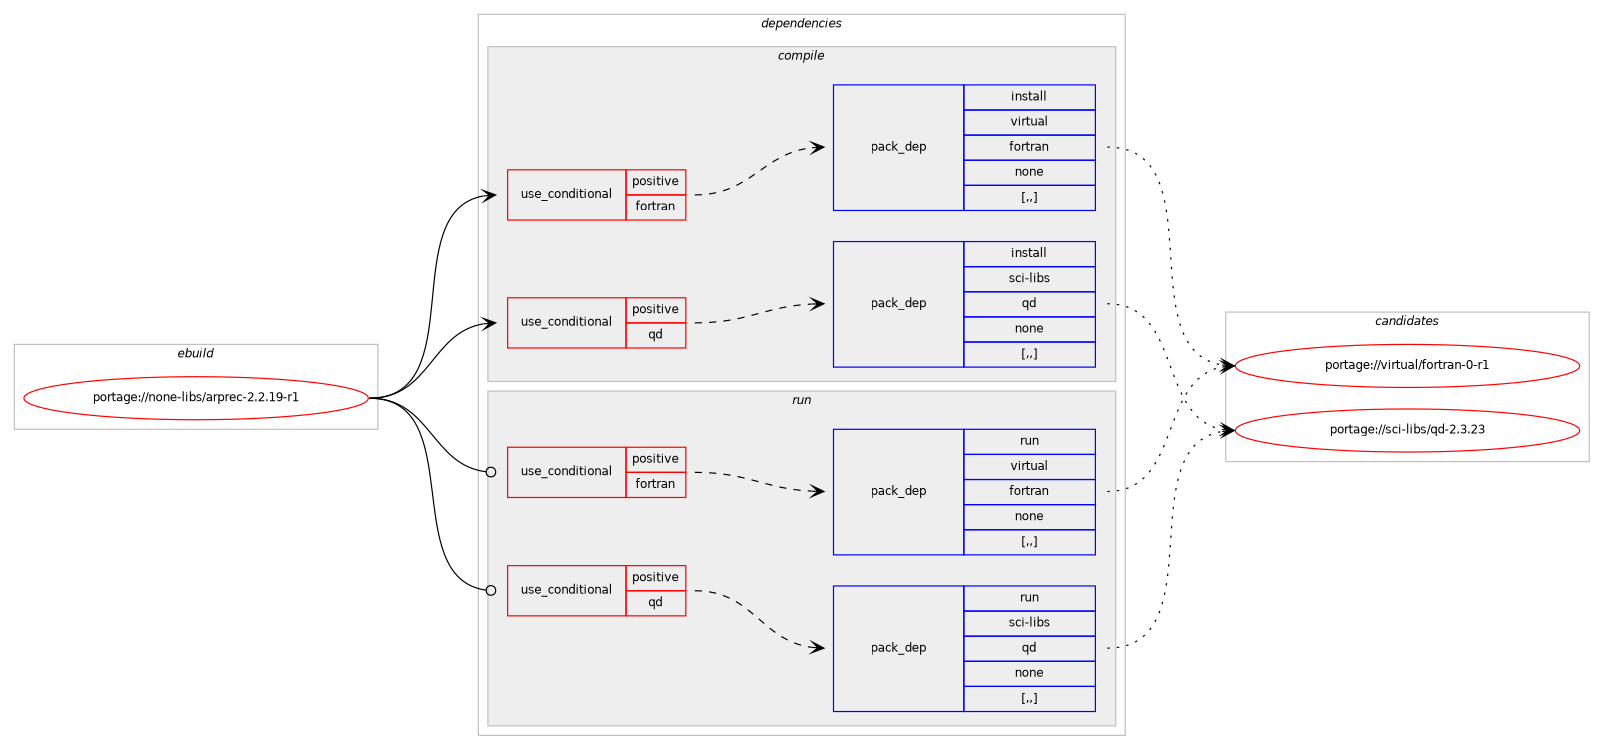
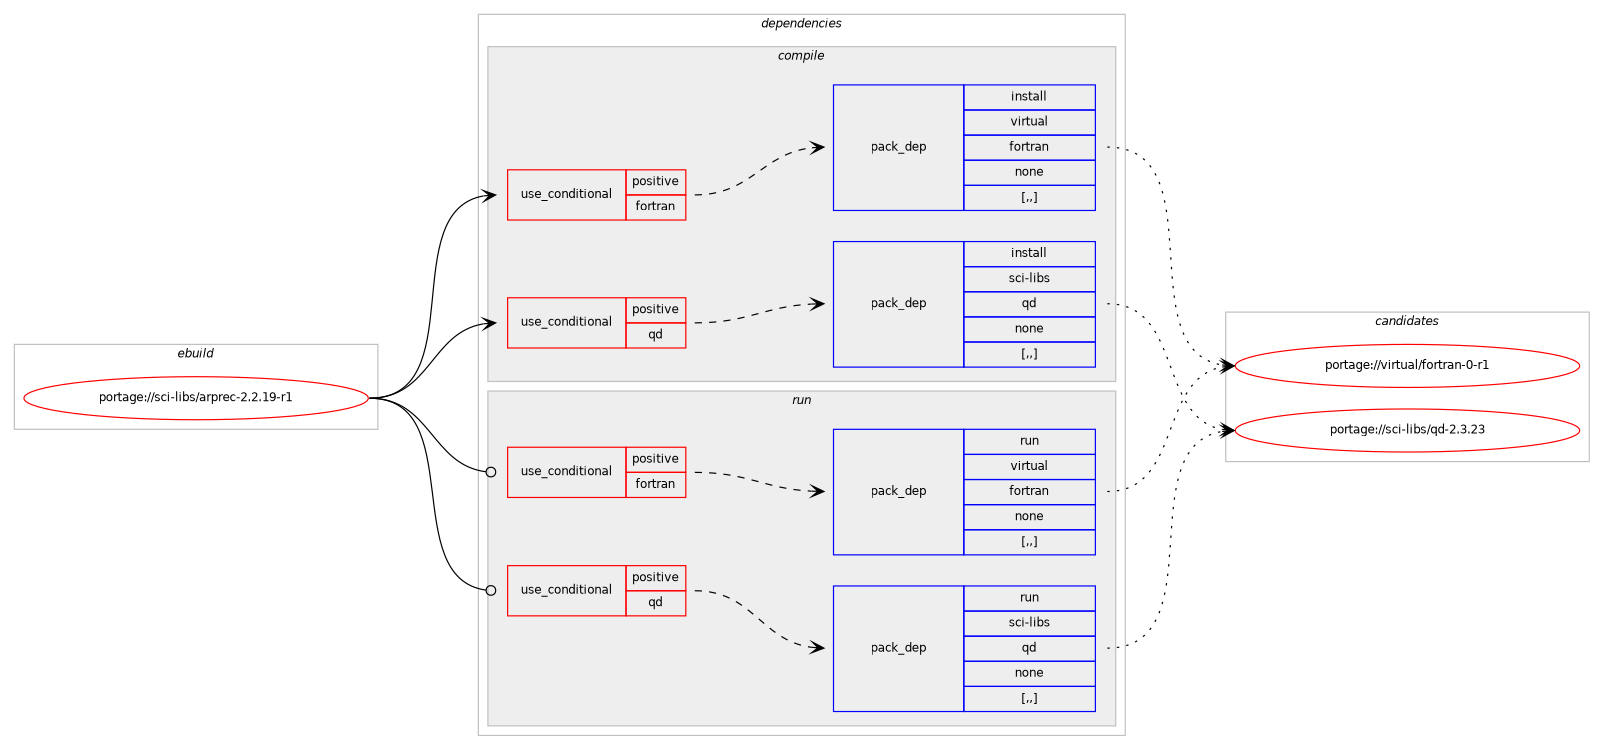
node "portage://none-libs/arprec-2.2.19-r1": label "portage://none-libs/arprec-2.2.19-r1" -> "portage://sci-libs/arprec-2.2.19-r1"
